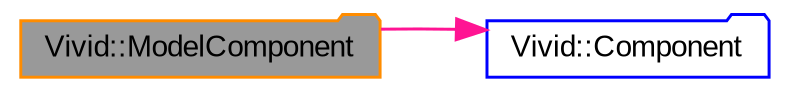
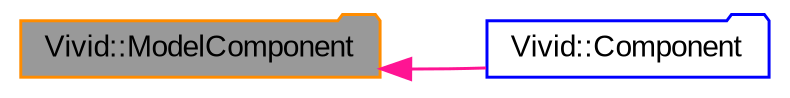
edge "Vivid::ModelComponent" -> "Vivid::Component": reversed
